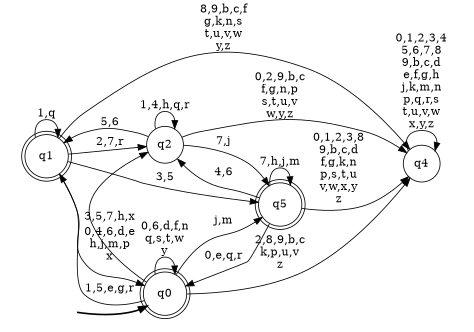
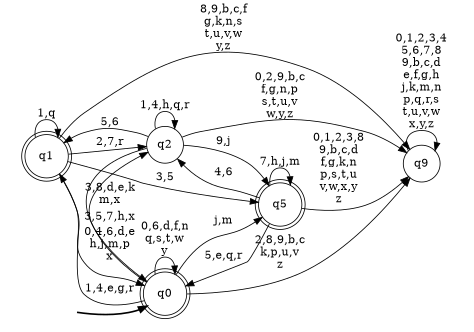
edge "q2" -> "q5": label "7,j" -> "9,j"
node "q4": label "q4" -> "q9"
edge "q2" -> "q0": added, label "3,8,d,e,k m,x"
edge "q5" -> "q0": label "0,e,q,r" -> "5,e,q,r"
edge "q0" -> "q1": label "1,5,e,g,r" -> "1,4,e,g,r"
